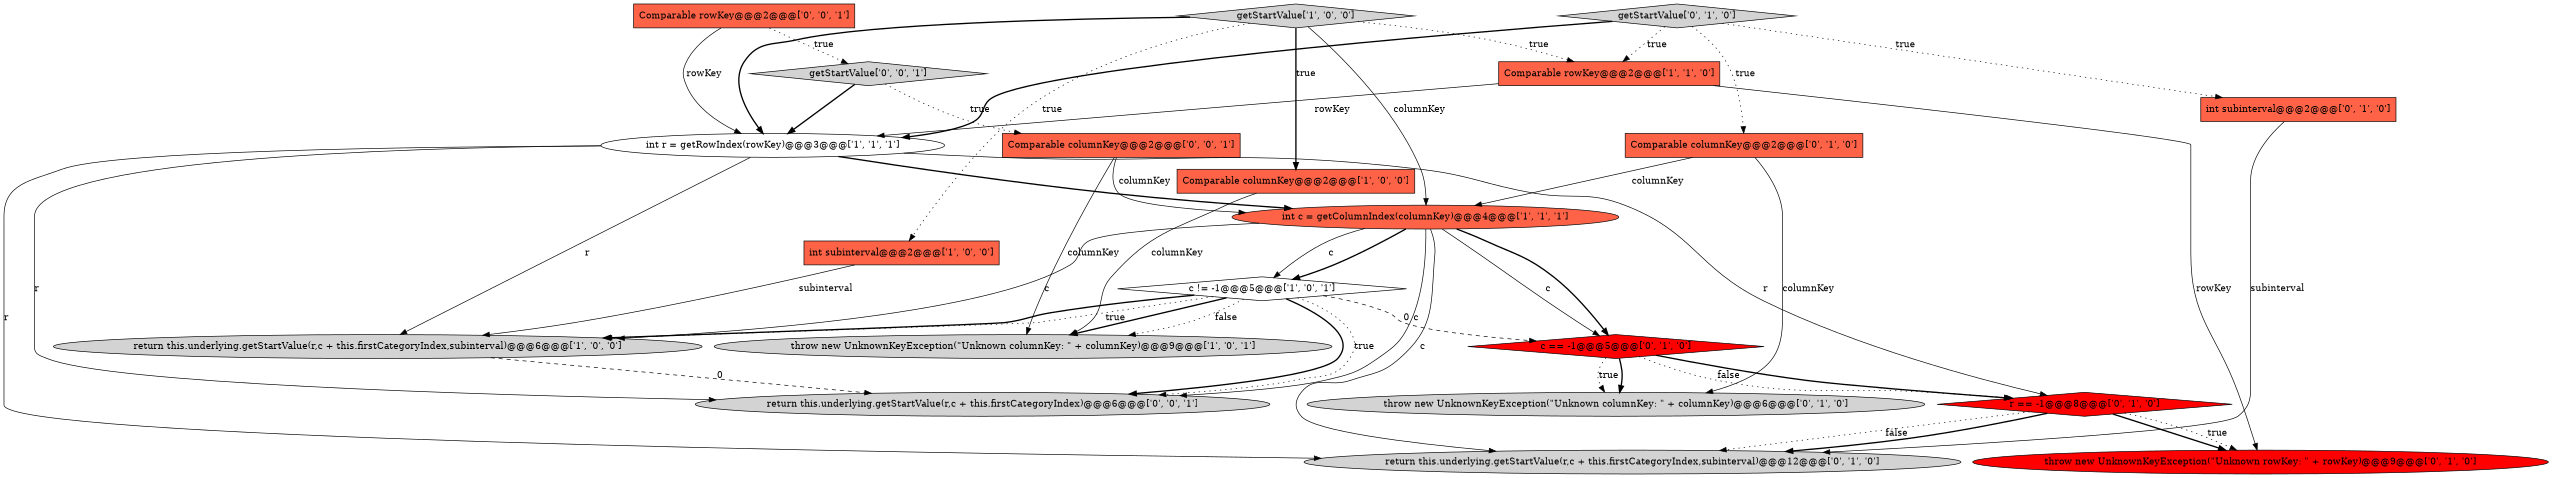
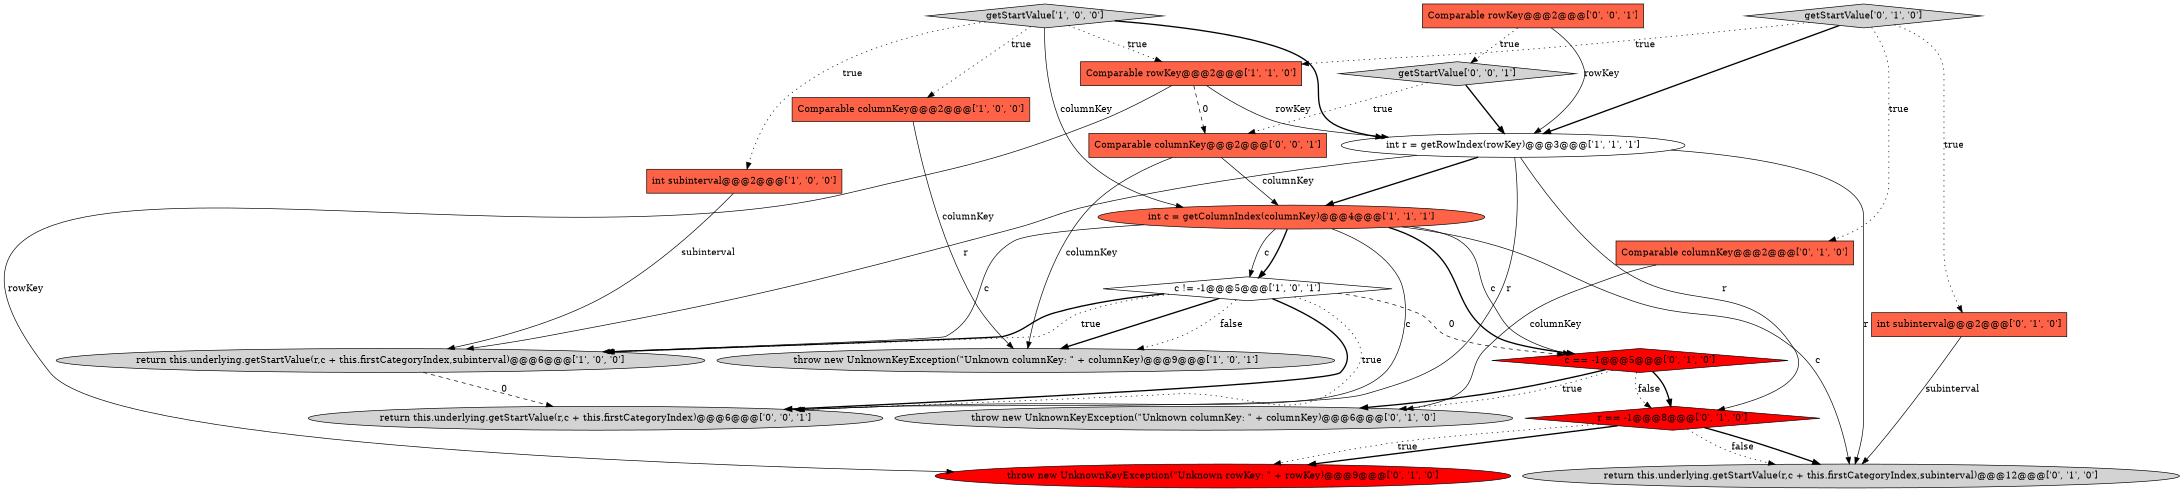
edge "getStartValue['1', '0', '0']" -> "Comparable columnKey@@@2@@@['1', '0', '0']": style bold -> dotted
edge "Comparable rowKey@@@2@@@['1', '1', '0']" -> "Comparable columnKey@@@2@@@['0', '0', '1']": added, label "0"
edge "Comparable columnKey@@@2@@@['0', '1', '0']" -> "int c = getColumnIndex(columnKey)@@@4@@@['1', '1', '1']": removed, label "columnKey"
